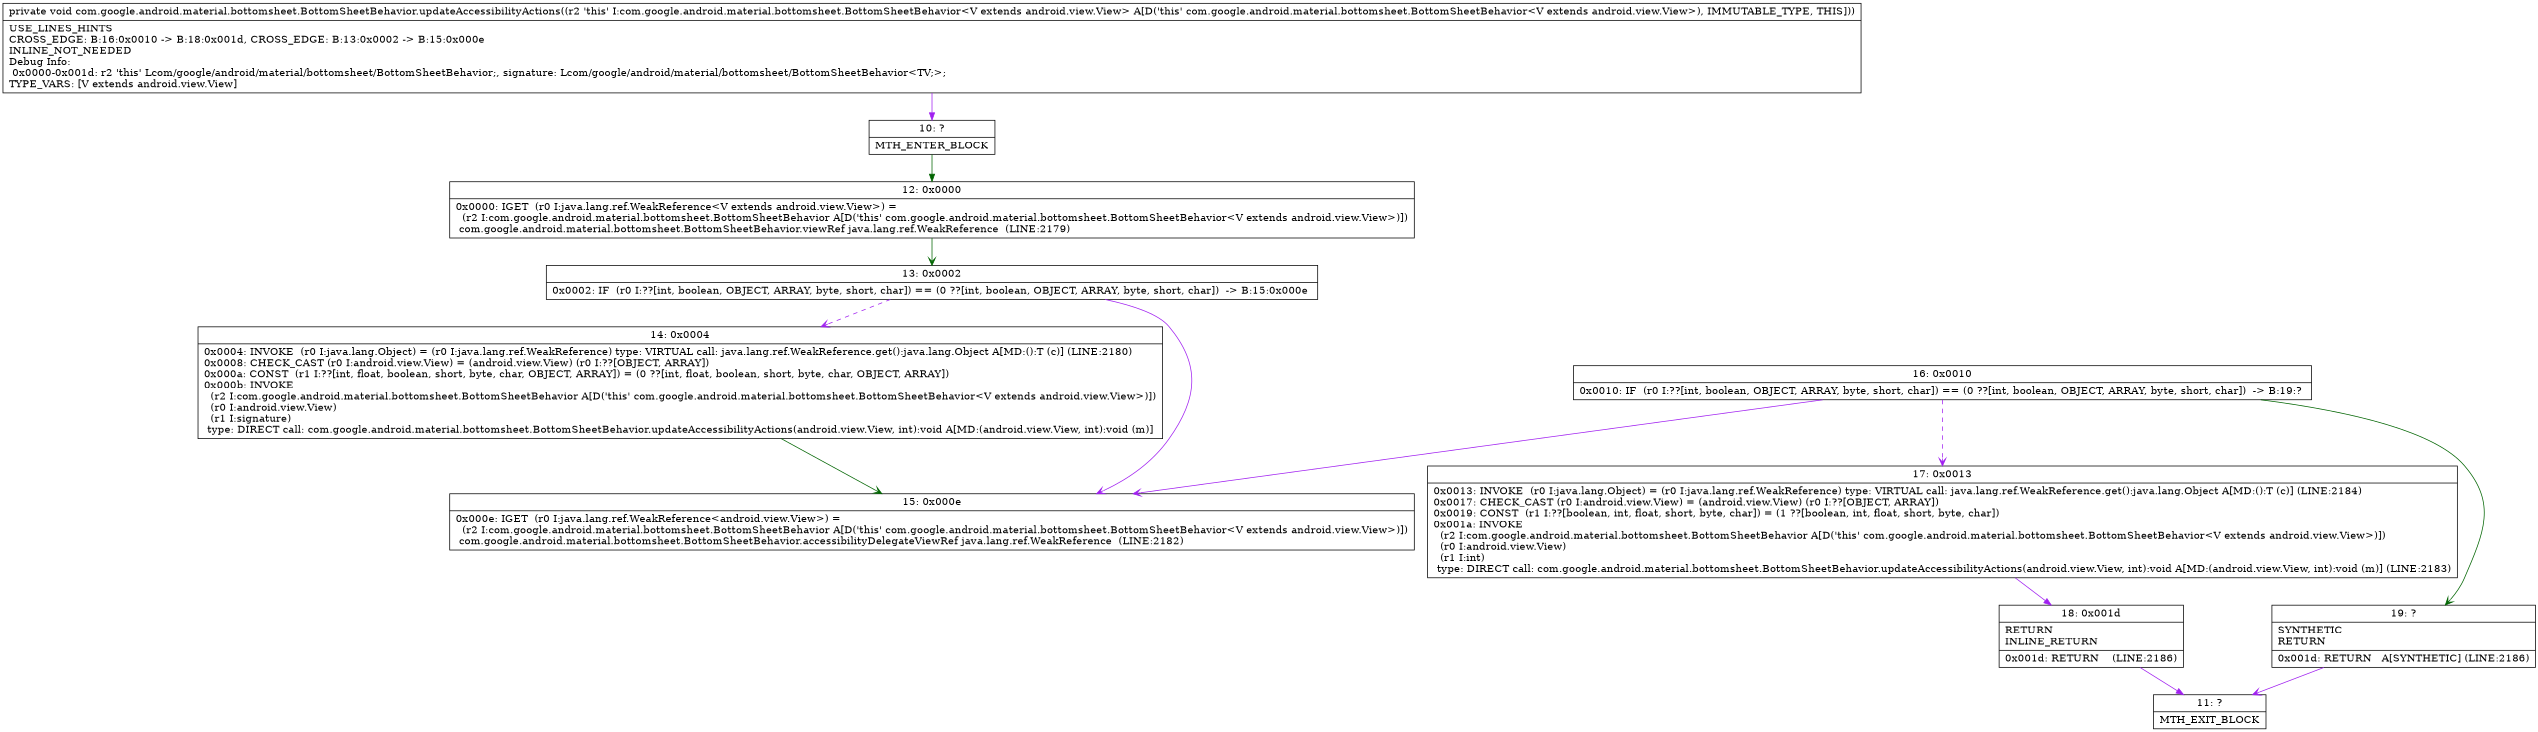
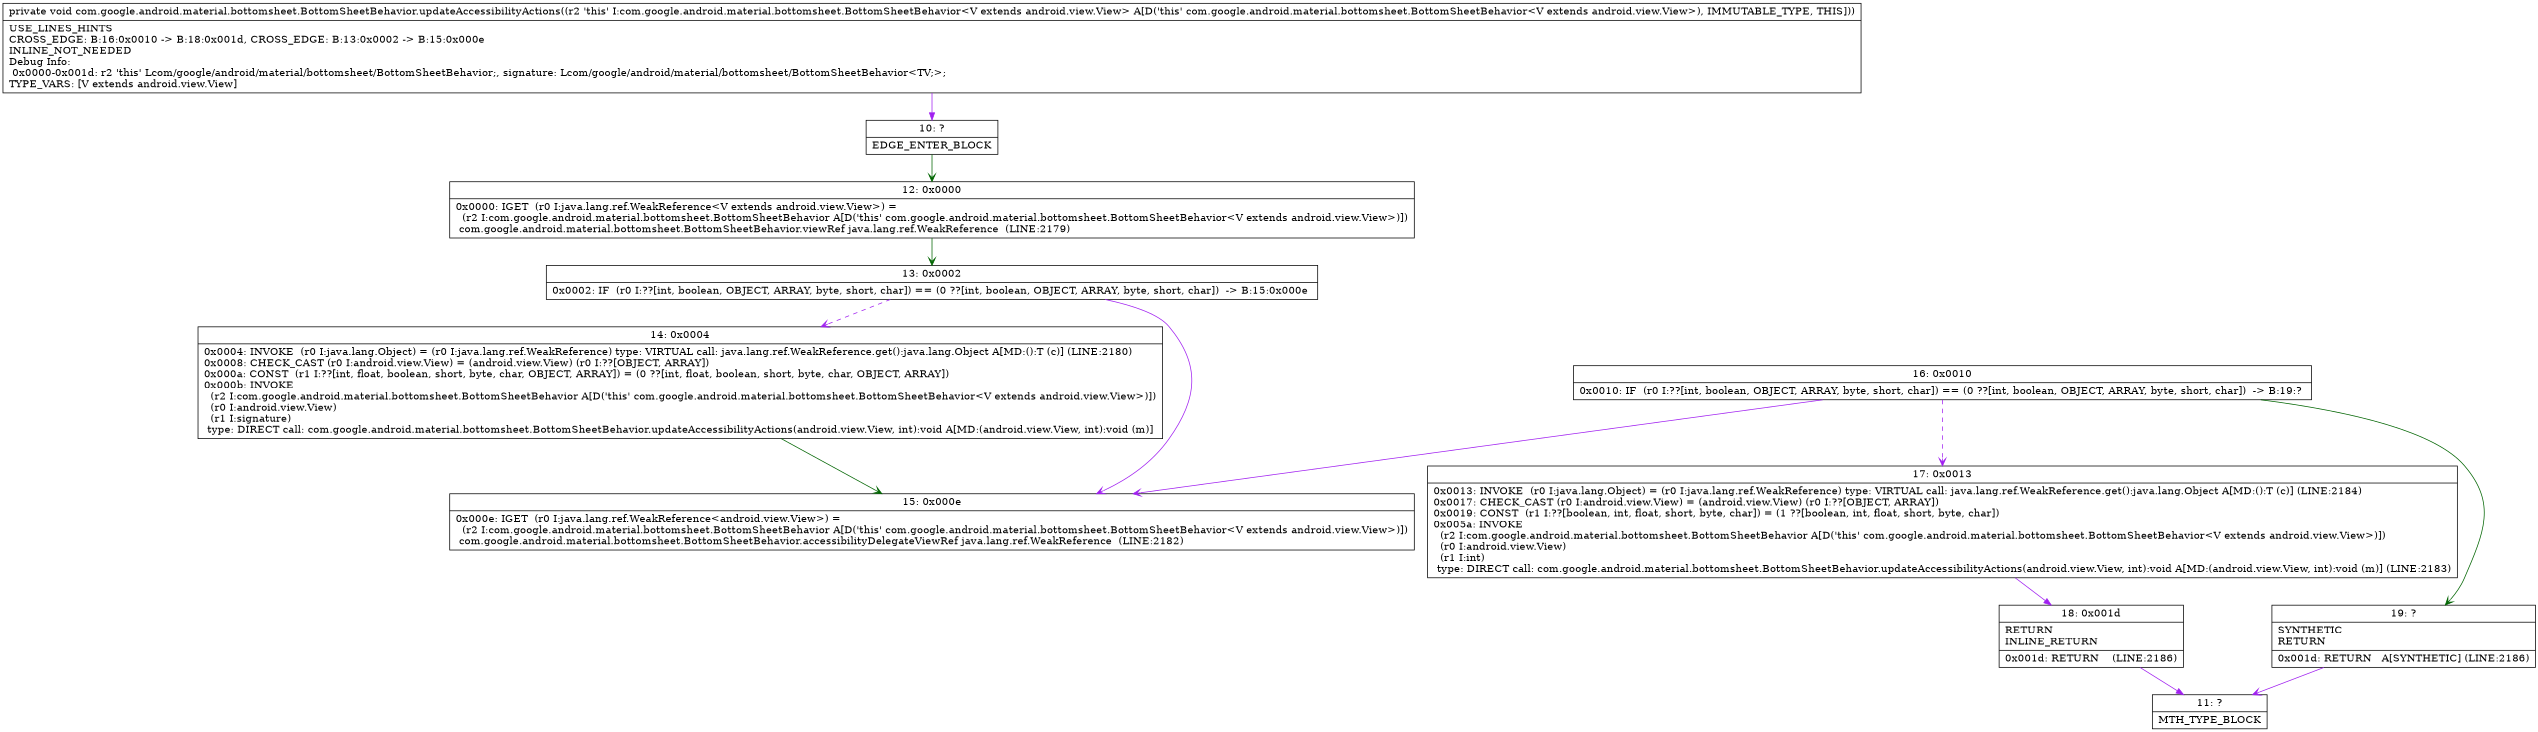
node "10: ?": text "MTH_ENTER_BLOCK" -> "EDGE_ENTER_BLOCK"
edge "10: ?" -> "12: 0x0000": arrowhead normal -> vee
node "17: 0x0013": text "0x001a: INVOKE" -> "0x005a: INVOKE"
node "11: ?": text "MTH_EXIT_BLOCK" -> "MTH_TYPE_BLOCK"
